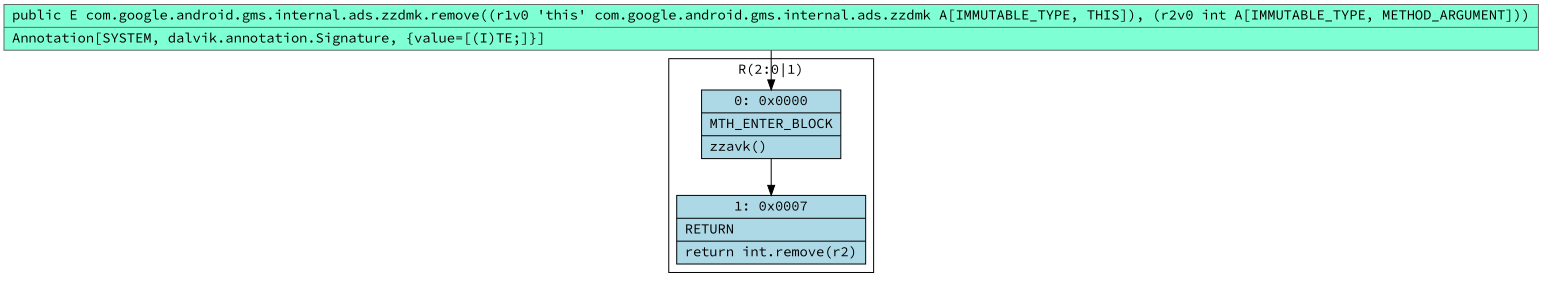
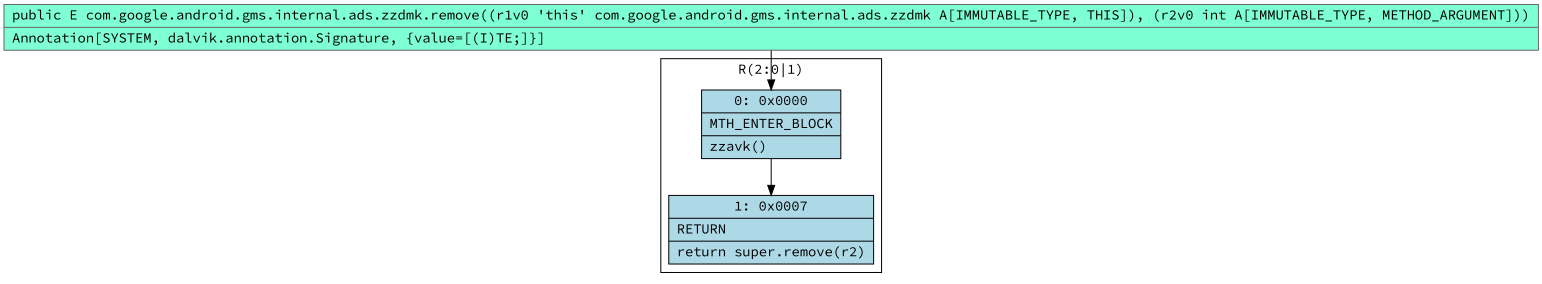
node "1: 0x0007": text "return int.remove(r2)" -> "return super.remove(r2)"
